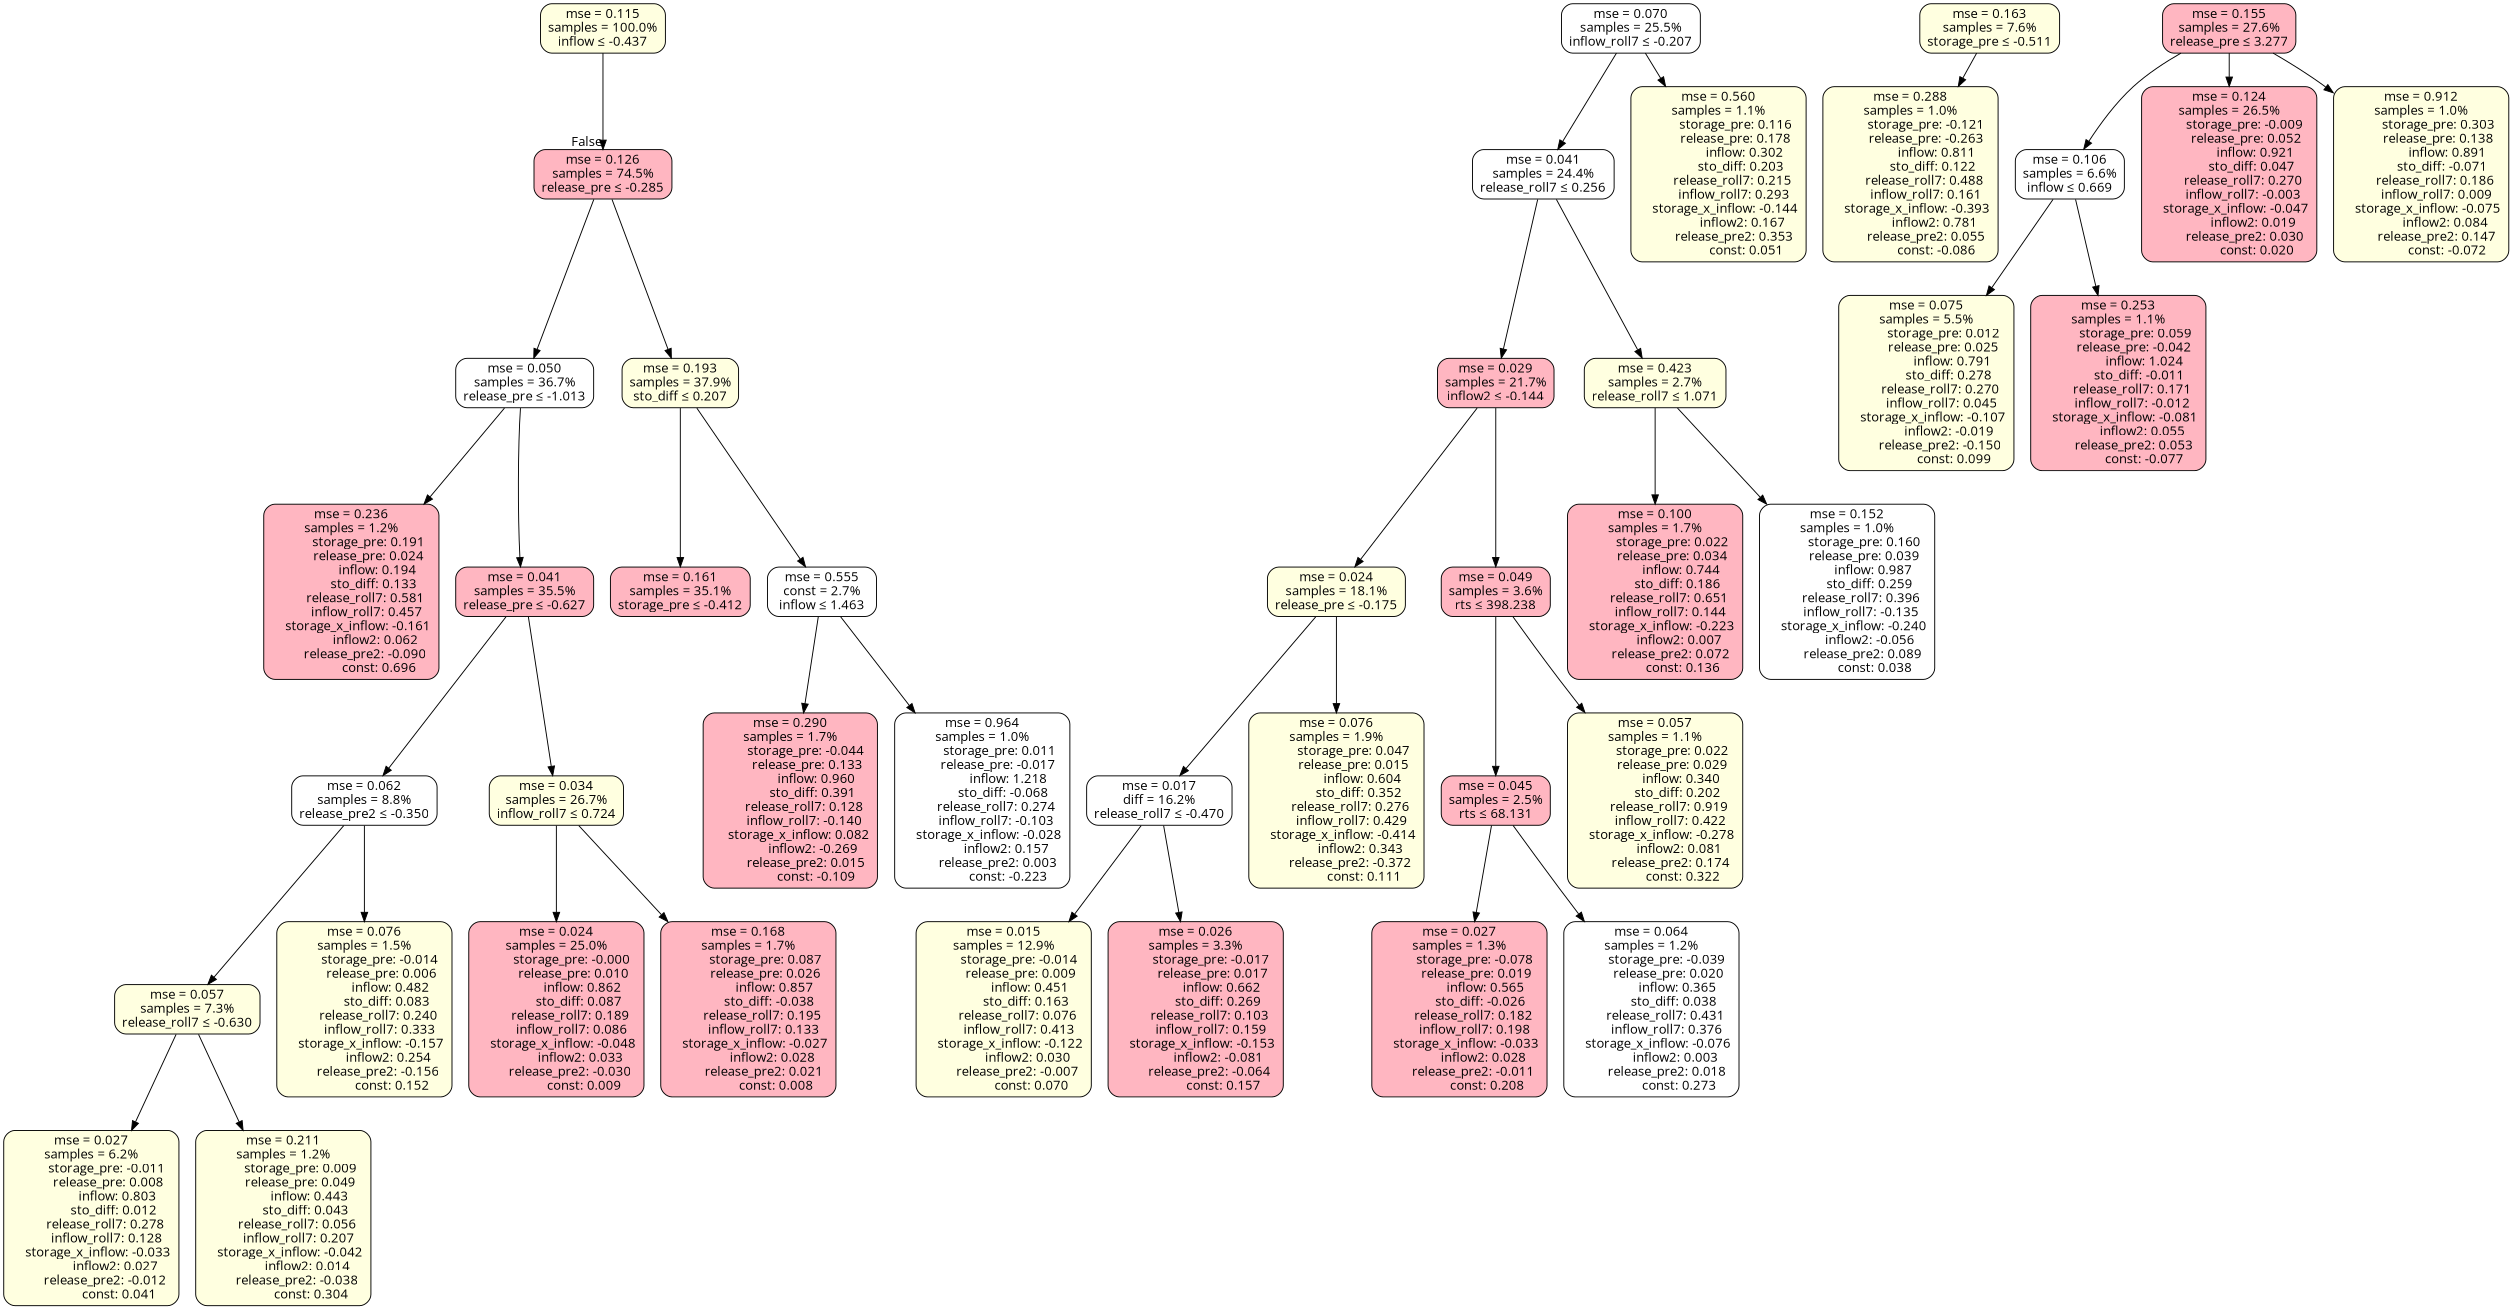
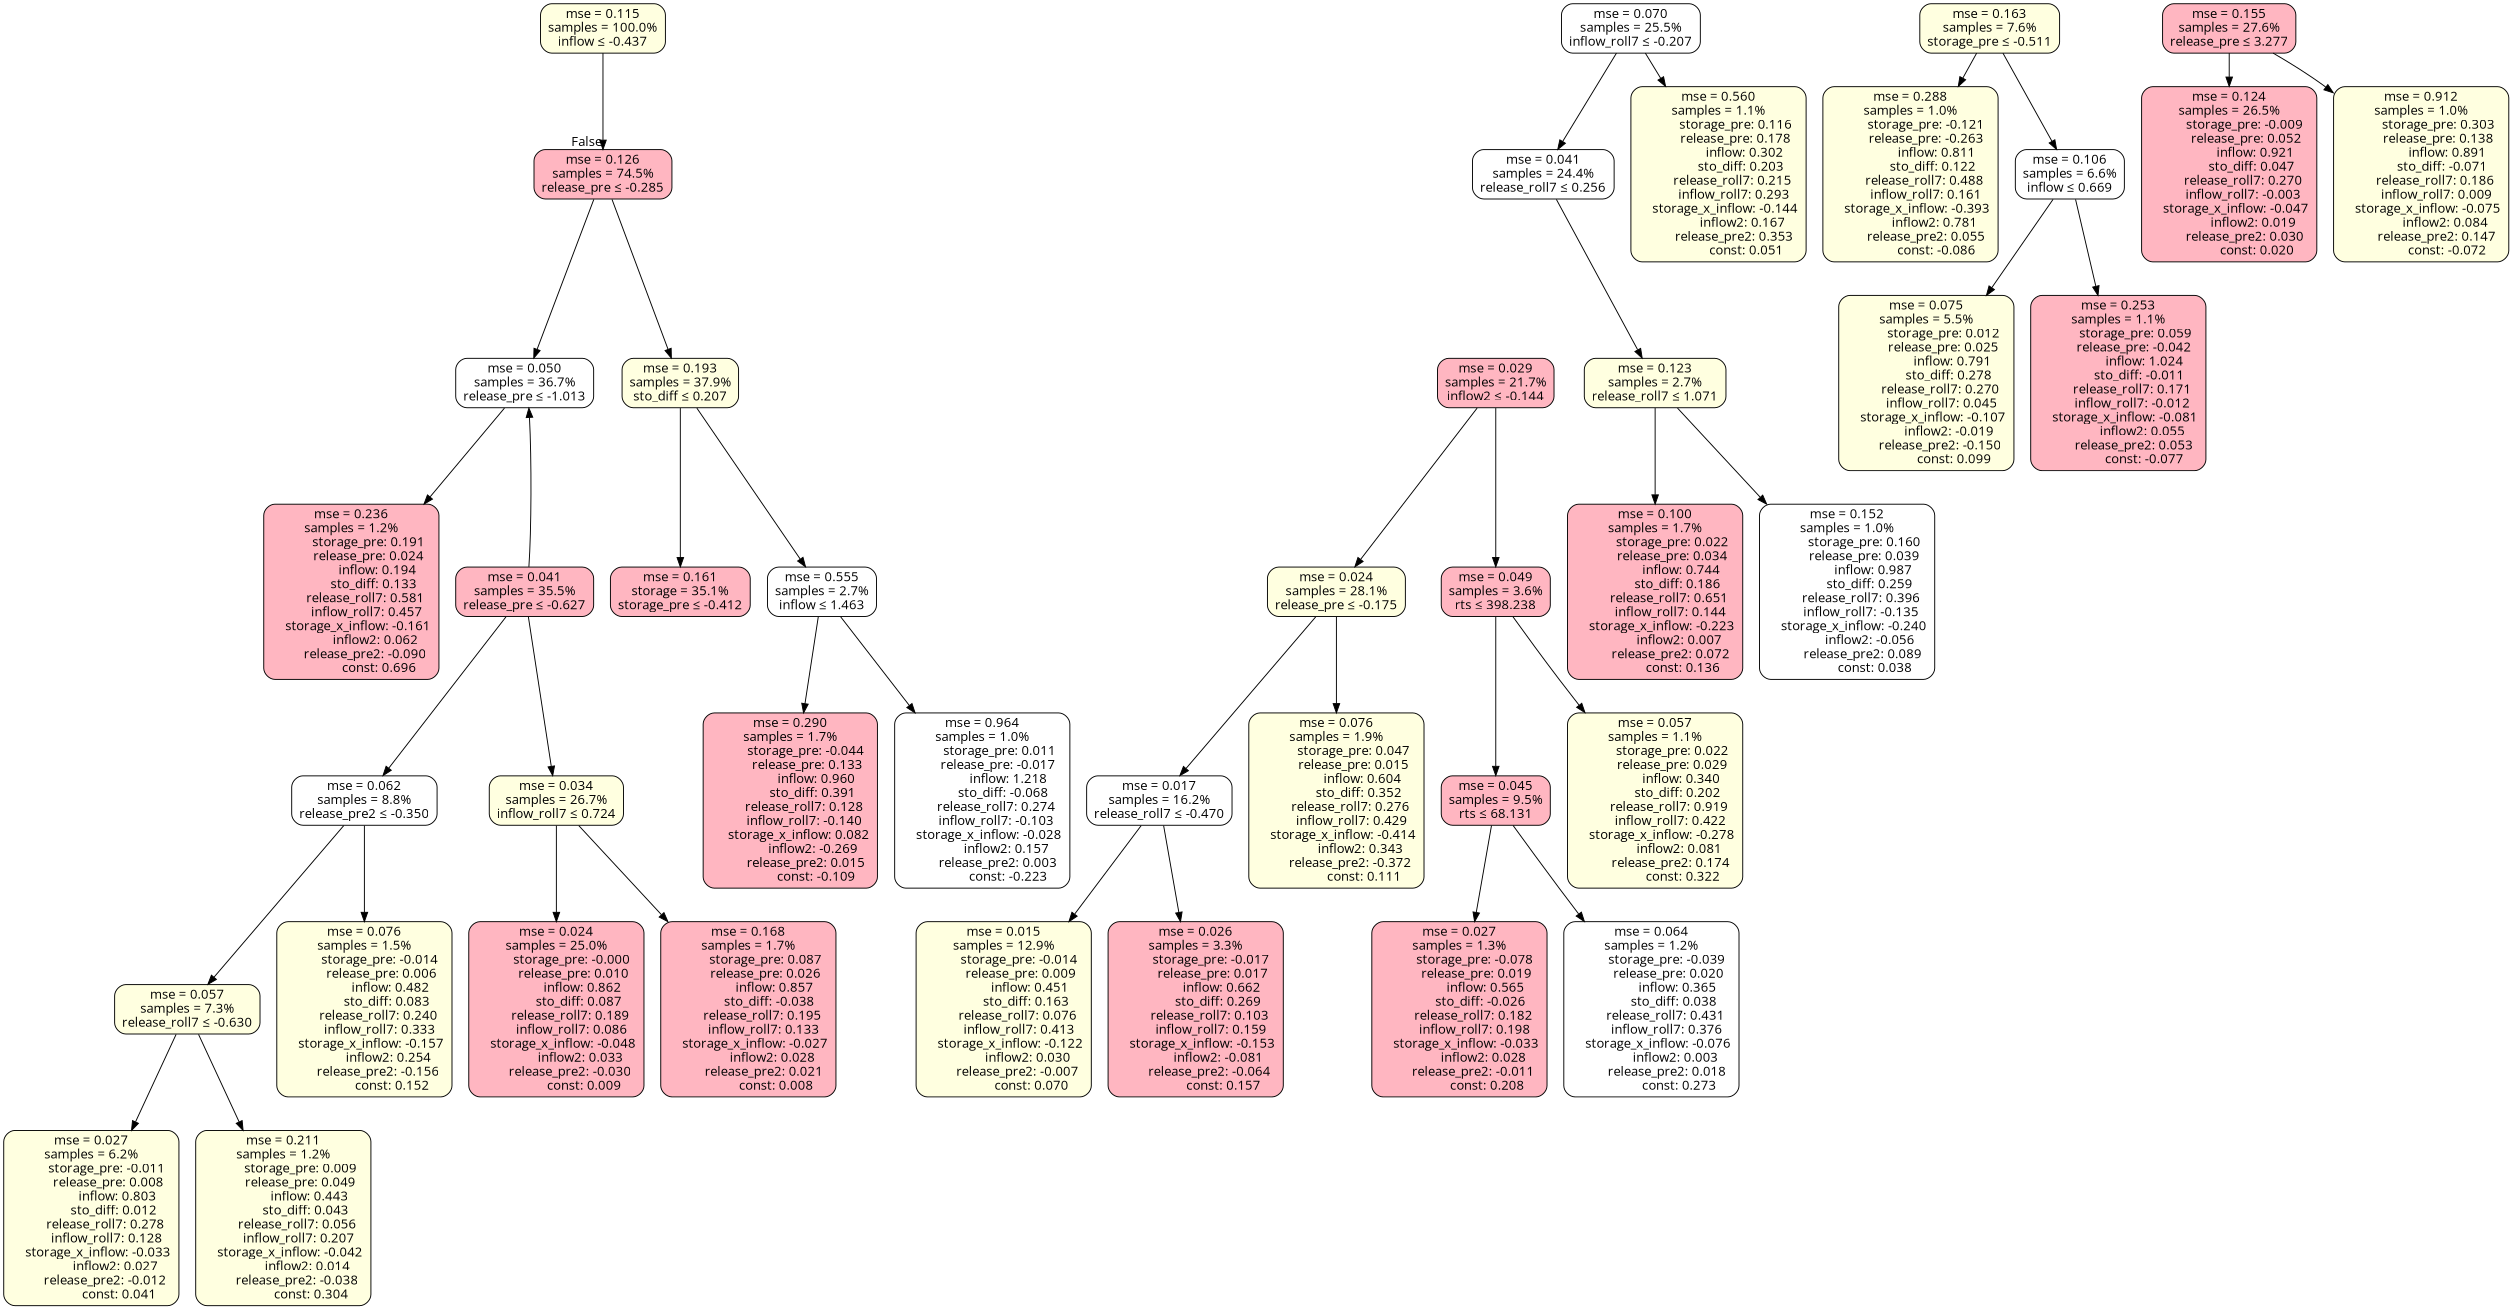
edge "mse = 0.155 samples = 27.6% release_pre ≤ 3.277" -> "mse = 0.106 samples = 6.6% inflow ≤ 0.669": now "mse = 0.163 samples = 7.6% storage_pre ≤ -0.511" -> "mse = 0.106 samples = 6.6% inflow ≤ 0.669"
edge "mse = 0.041 samples = 24.4% release_roll7 ≤ 0.256" -> "mse = 0.029 samples = 21.7% inflow2 ≤ -0.144": removed
node "mse = 0.423 samples = 2.7% release_roll7 ≤ 1.071": label "mse = 0.423 samples = 2.7% release_roll7 ≤ 1.071" -> "mse = 0.123 samples = 2.7% release_roll7 ≤ 1.071"
edge "mse = 0.050 samples = 36.7% release_pre ≤ -1.013" -> "mse = 0.041 samples = 35.5% release_pre ≤ -0.627": reversed
node "mse = 0.161 samples = 35.1% storage_pre ≤ -0.412": label "mse = 0.161 samples = 35.1% storage_pre ≤ -0.412" -> "mse = 0.161 storage = 35.1% storage_pre ≤ -0.412"
node "mse = 0.555 const = 2.7% inflow ≤ 1.463": label "mse = 0.555 const = 2.7% inflow ≤ 1.463" -> "mse = 0.555 samples = 2.7% inflow ≤ 1.463"
node "mse = 0.024 samples = 18.1% release_pre ≤ -0.175": label "mse = 0.024 samples = 18.1% release_pre ≤ -0.175" -> "mse = 0.024 samples = 28.1% release_pre ≤ -0.175"
node "mse = 0.017 diff = 16.2% release_roll7 ≤ -0.470": label "mse = 0.017 diff = 16.2% release_roll7 ≤ -0.470" -> "mse = 0.017 samples = 16.2% release_roll7 ≤ -0.470"
node "mse = 0.045 samples = 2.5% rts ≤ 68.131": label "mse = 0.045 samples = 2.5% rts ≤ 68.131" -> "mse = 0.045 samples = 9.5% rts ≤ 68.131"
